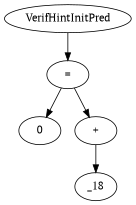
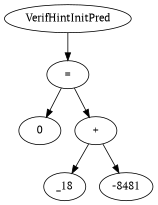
node "-8481": added
